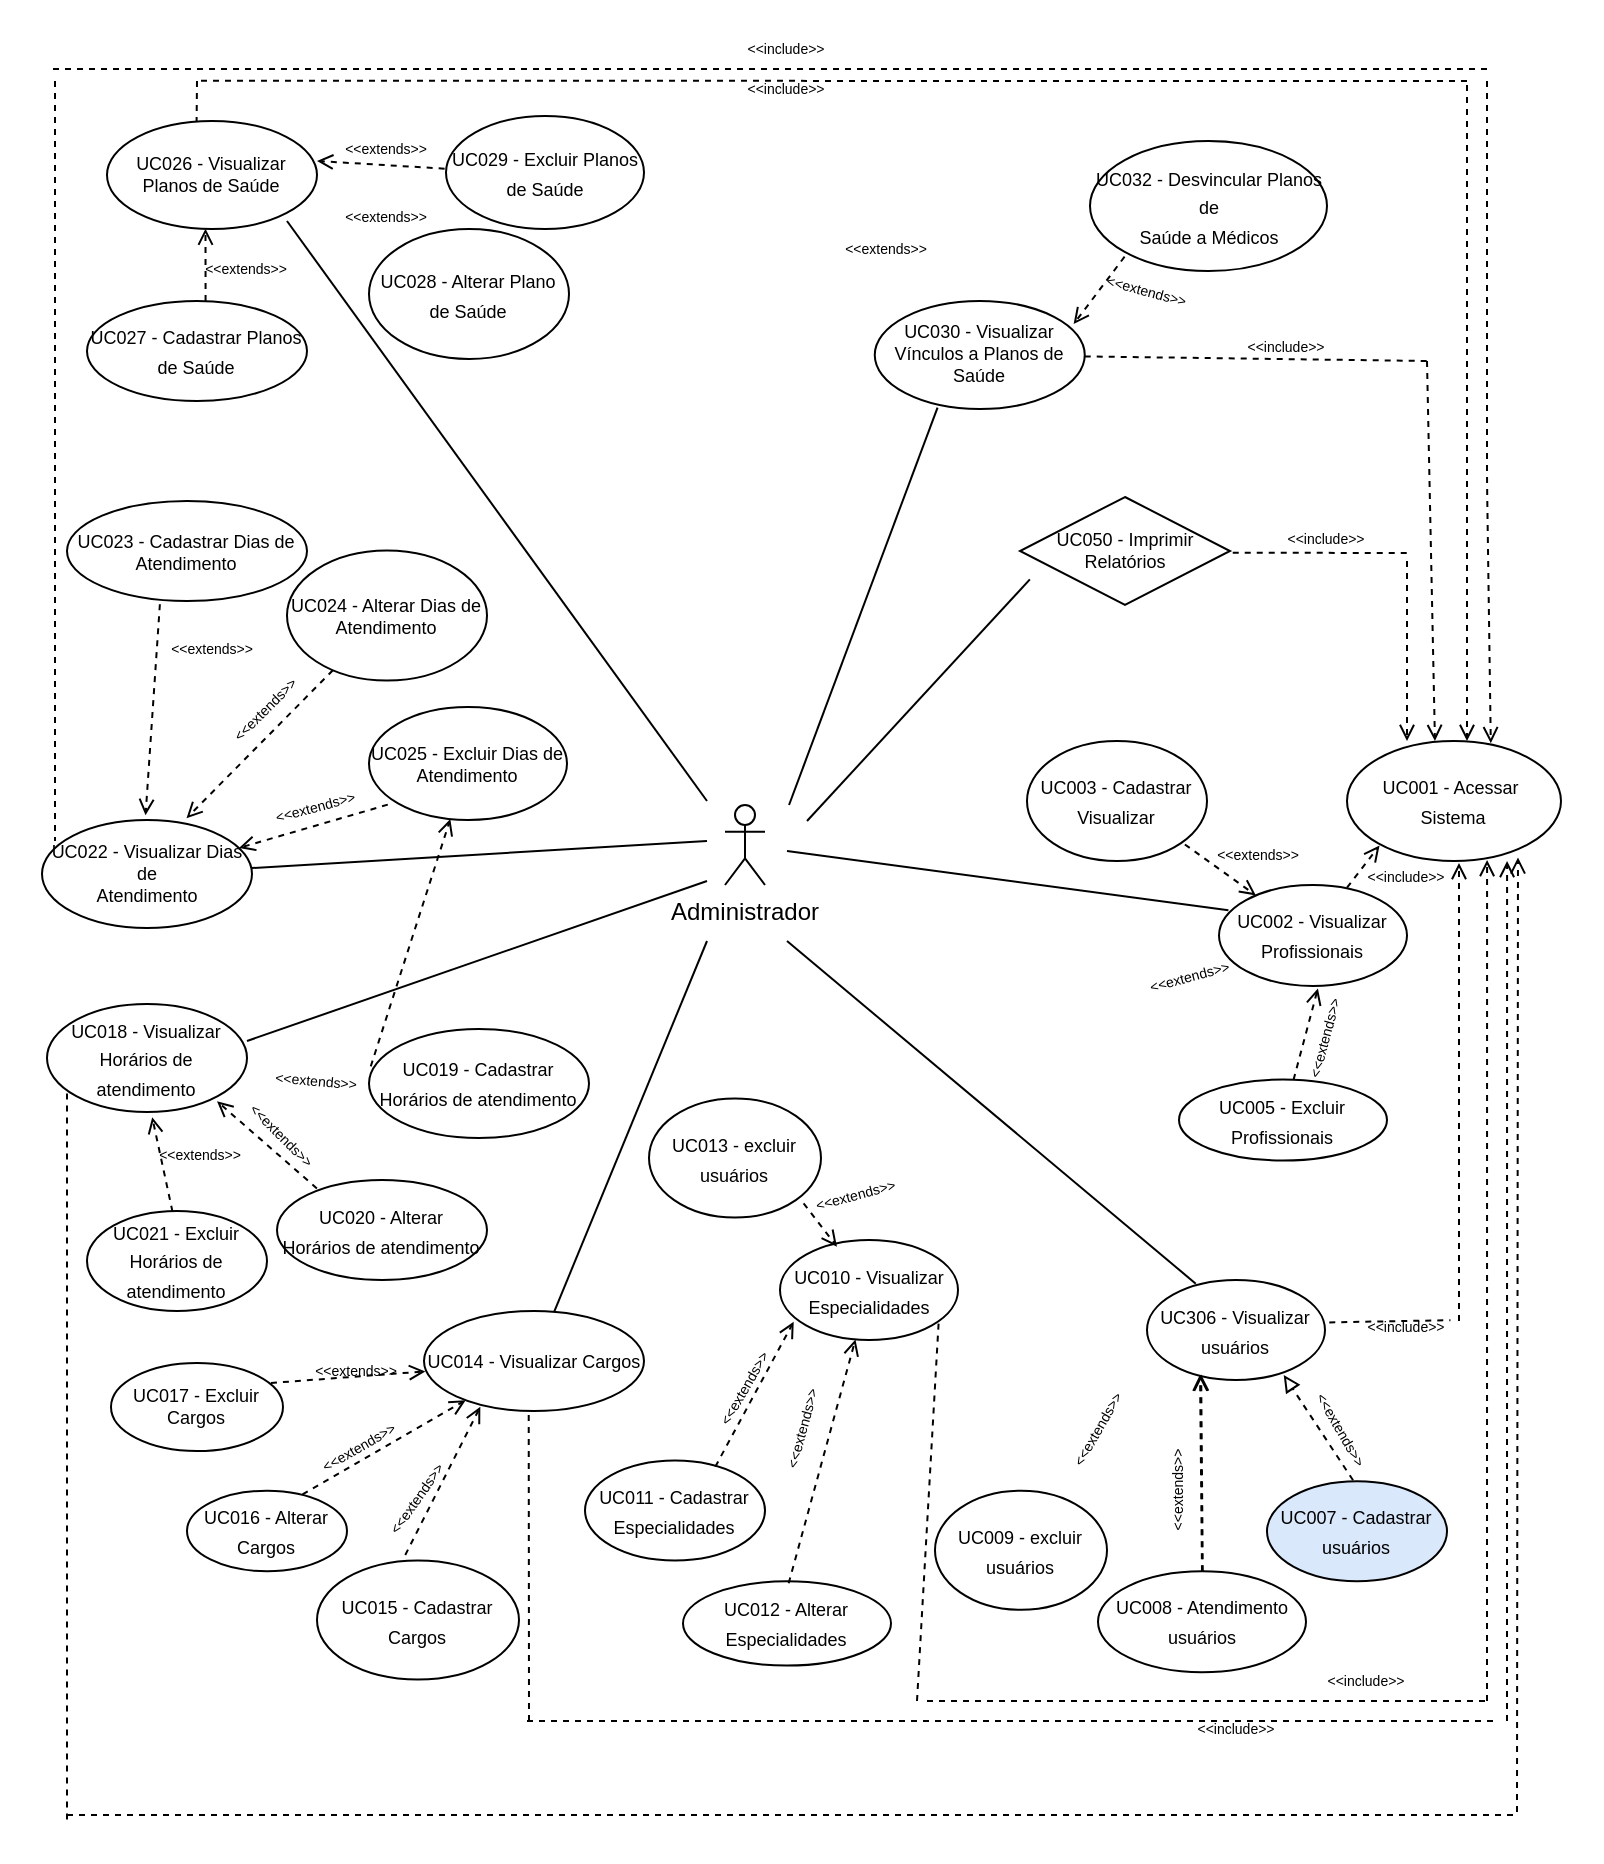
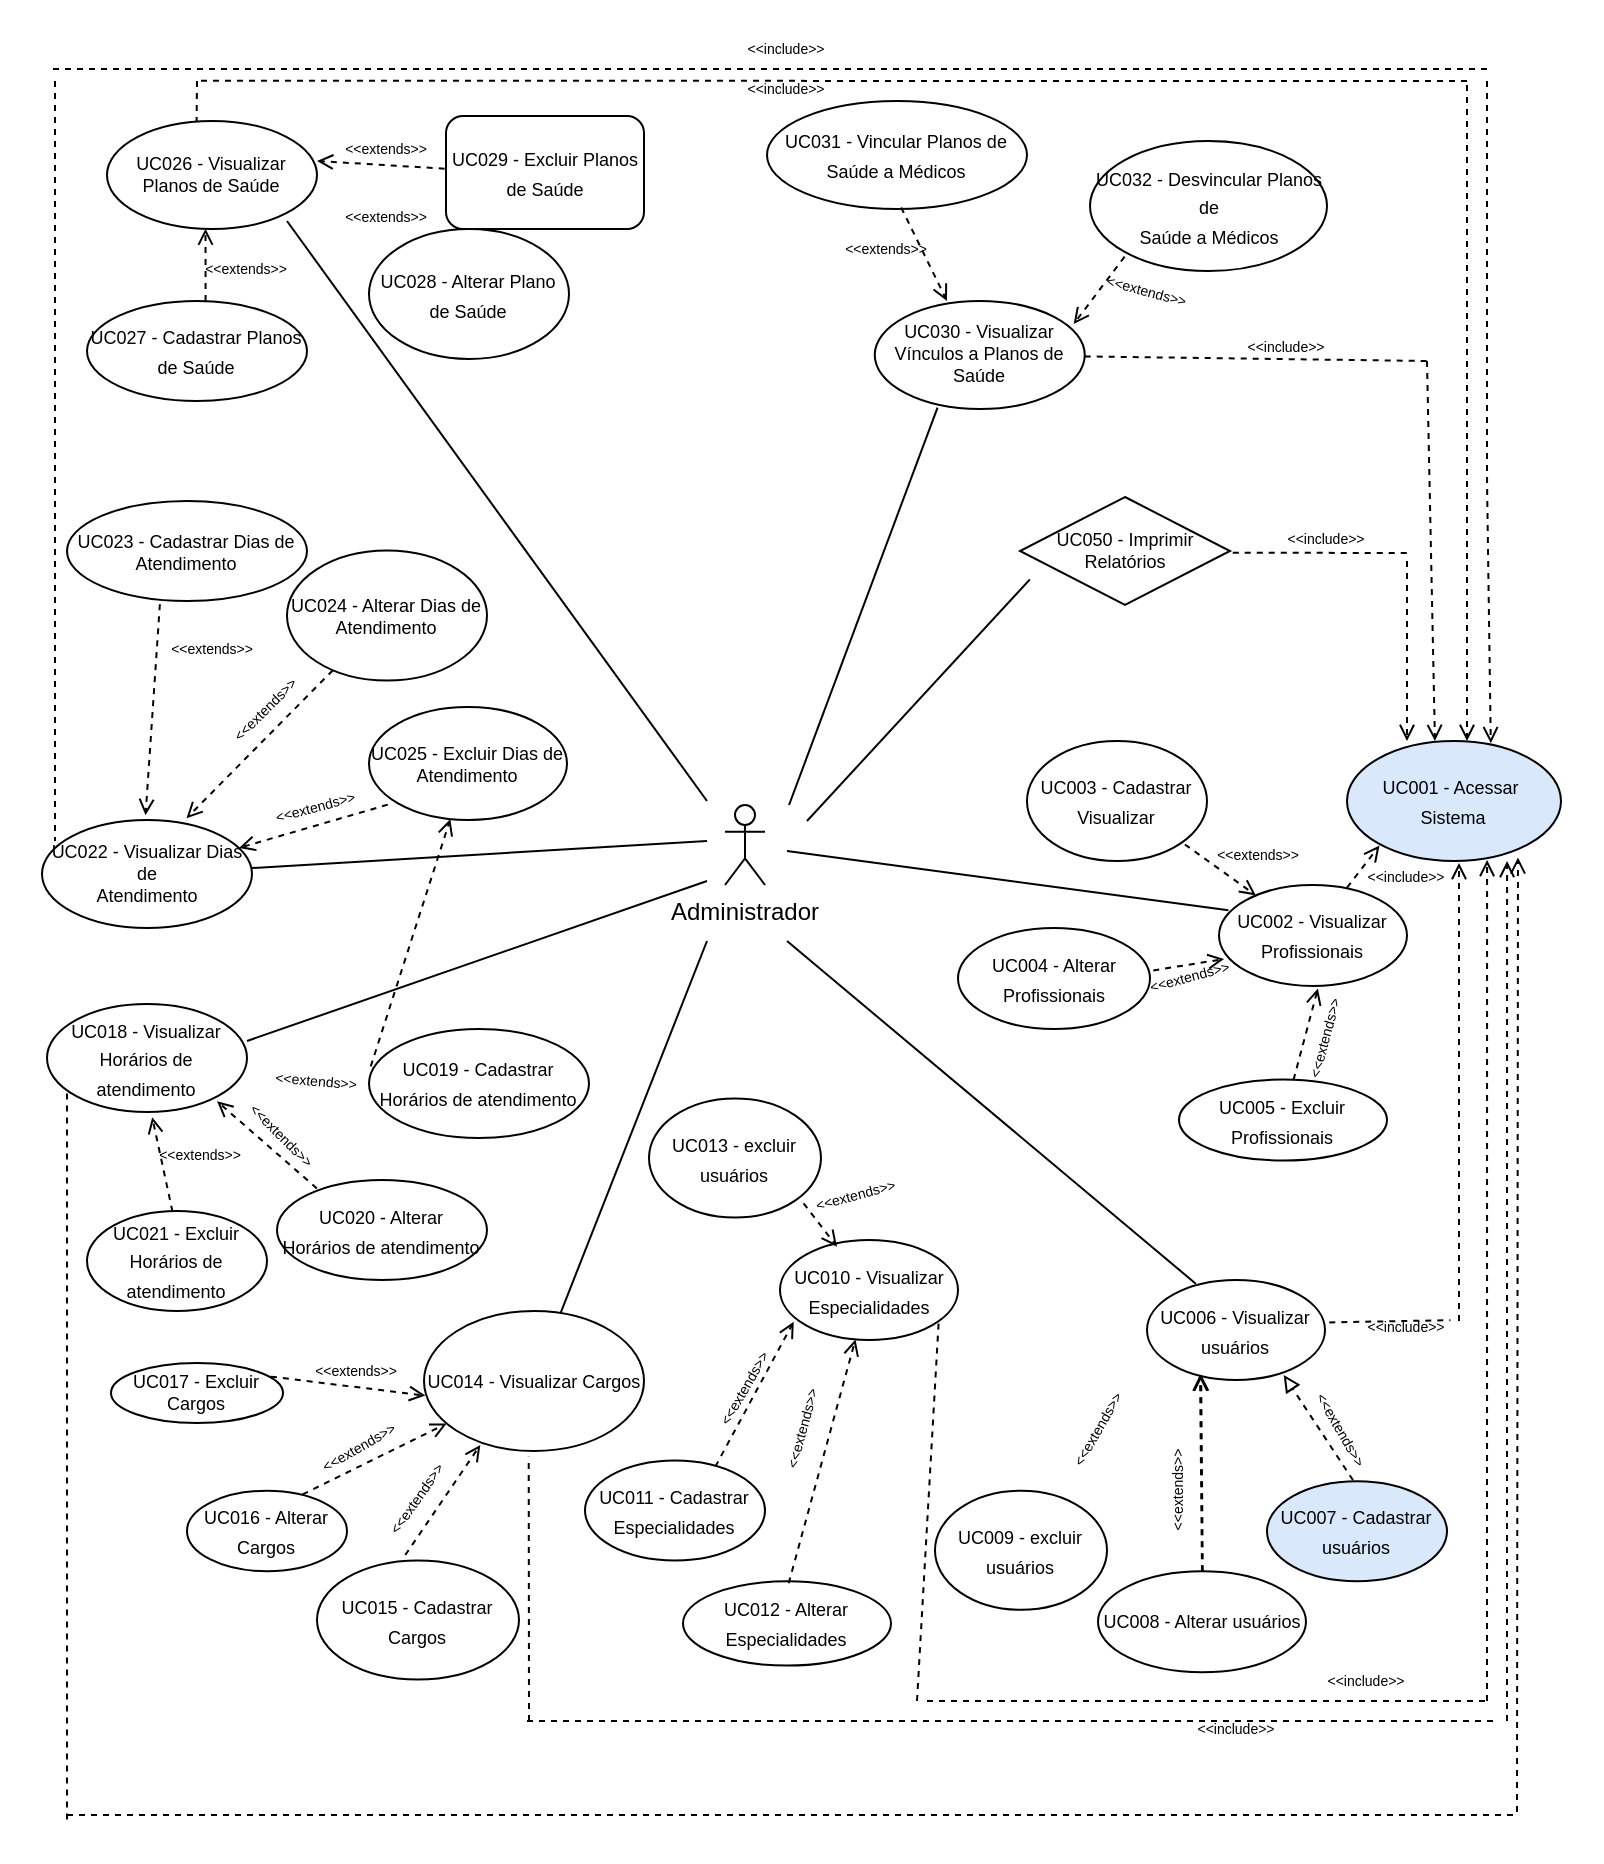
node "UC031 - Vincular Planos de Saúde a Médicos": added
node "UC029 - Excluir Planos de Saúde": shape ellipse -> rounded rectangle
edge "UC031 - Vincular Planos de Saúde a Médicos" -> "UC030 - Visualizar Vínculos a Planos de Saúde": added
node "UC001 - Acessar Sistema": fillcolor #ffffff -> #dae8fc
edge "UC004 - Alterar Profissionais" -> "UC002 - Visualizar Profissionais": added
node "UC004 - Alterar Profissionais": added
node "UC306 - Visualizar usuários": label "UC306 - Visualizar usuários" -> "UC006 - Visualizar usuários"
node "UC014 - Visualizar Cargos": size 220x100 -> 220x140
node "UC017 - Excluir Cargos": size 172x88 -> 172x60
node "UC008 - Atendimento usuários": label "UC008 - Atendimento usuários" -> "UC008 - Alterar usuários"
